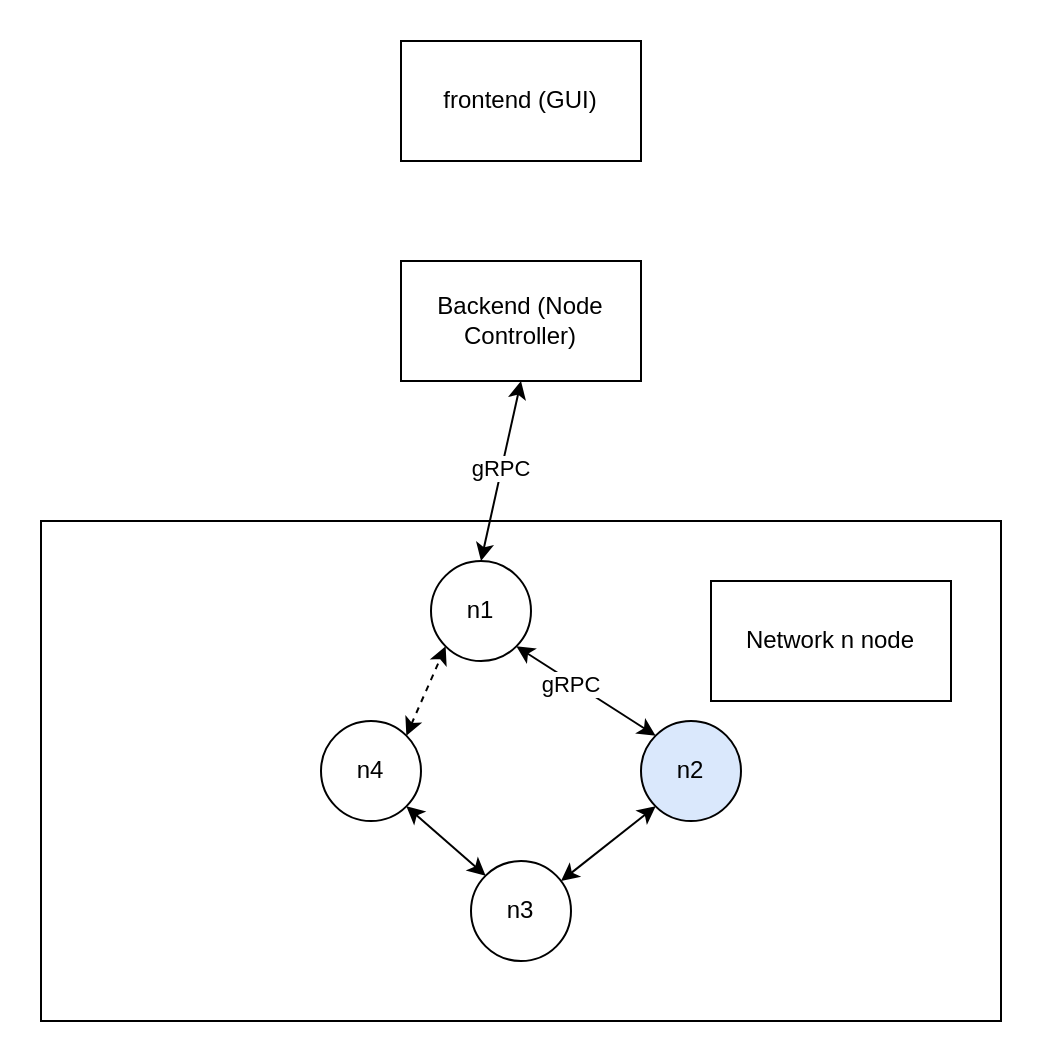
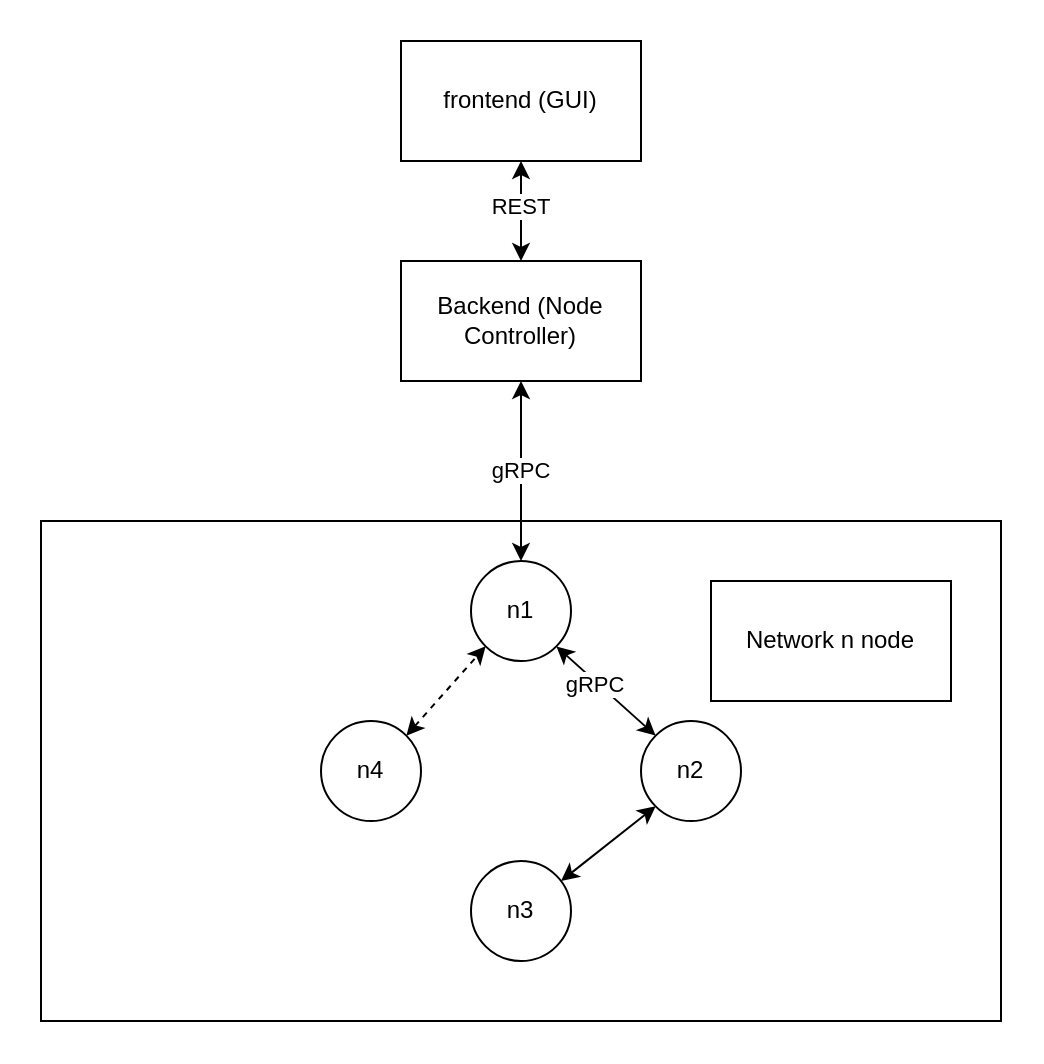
edge "frontend (GUI)" -- "Backend (Node Controller)": added, label "REST"
node "n1": moved (481, 611) -> (521, 611)
node "n2": fillcolor #dae8fc -> #ffffff
edge "n4" -- "n3": removed
